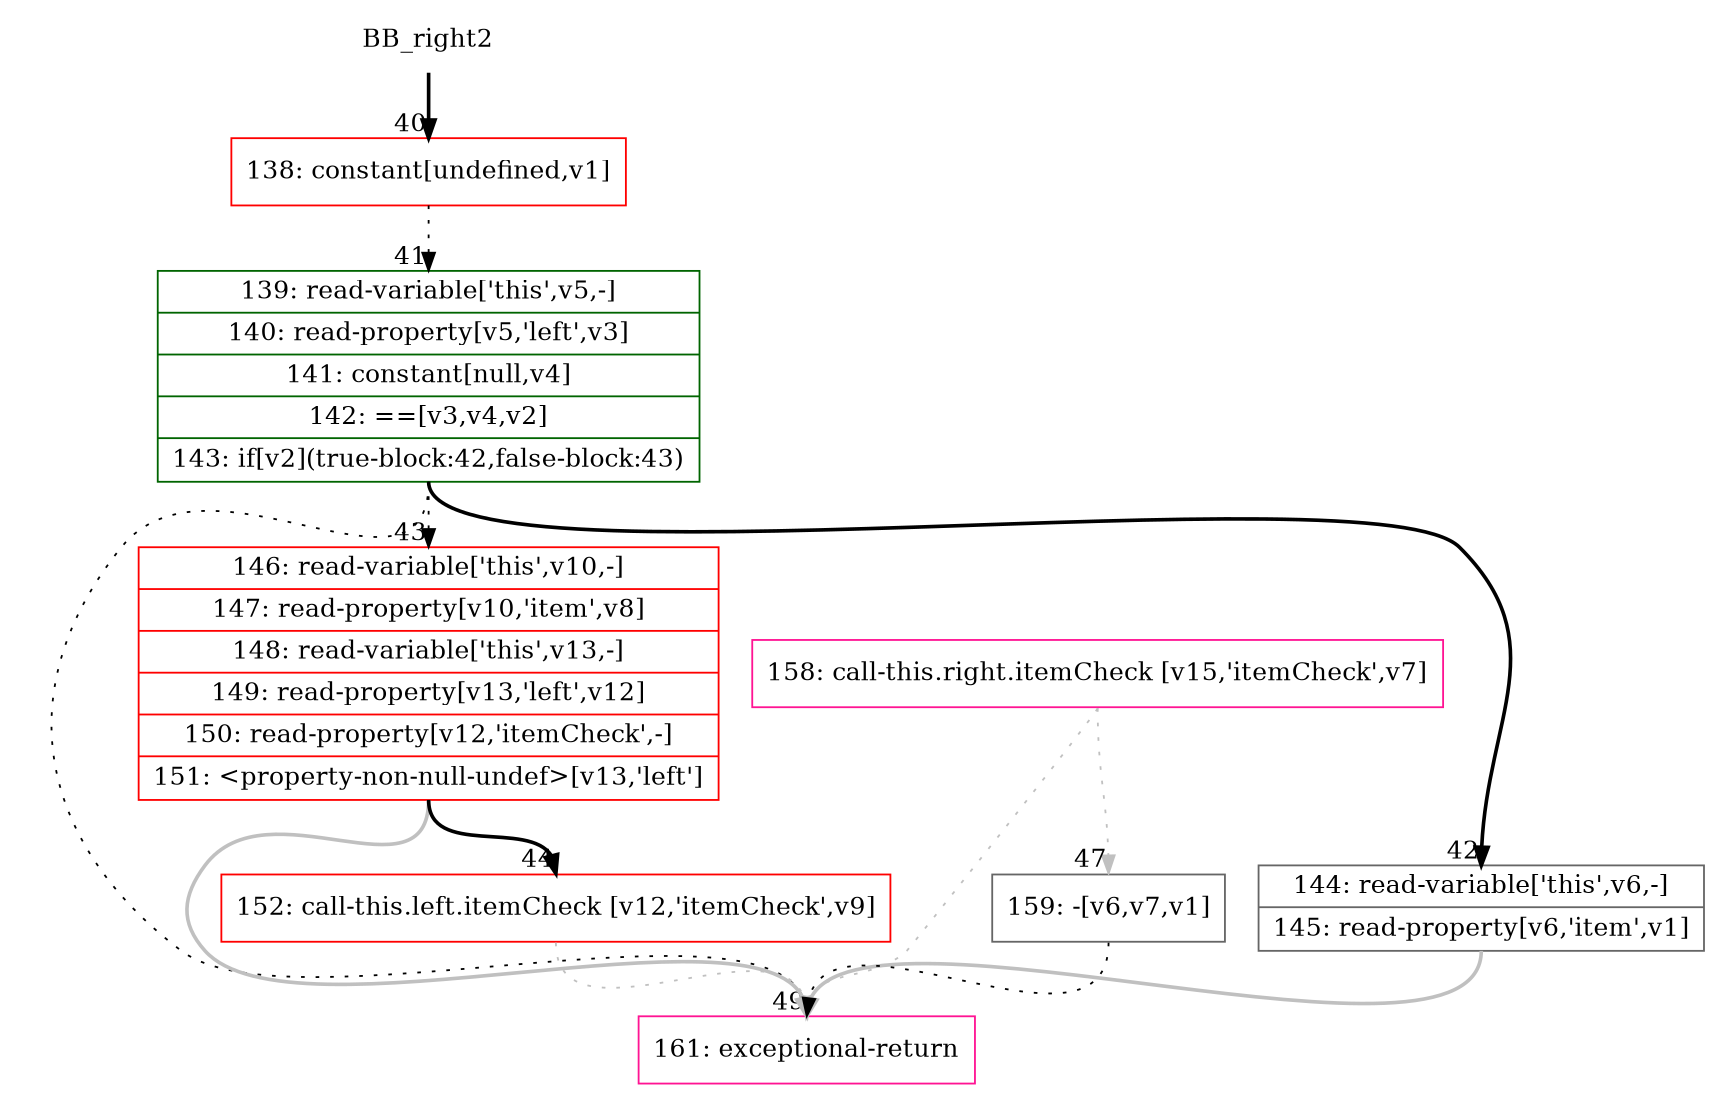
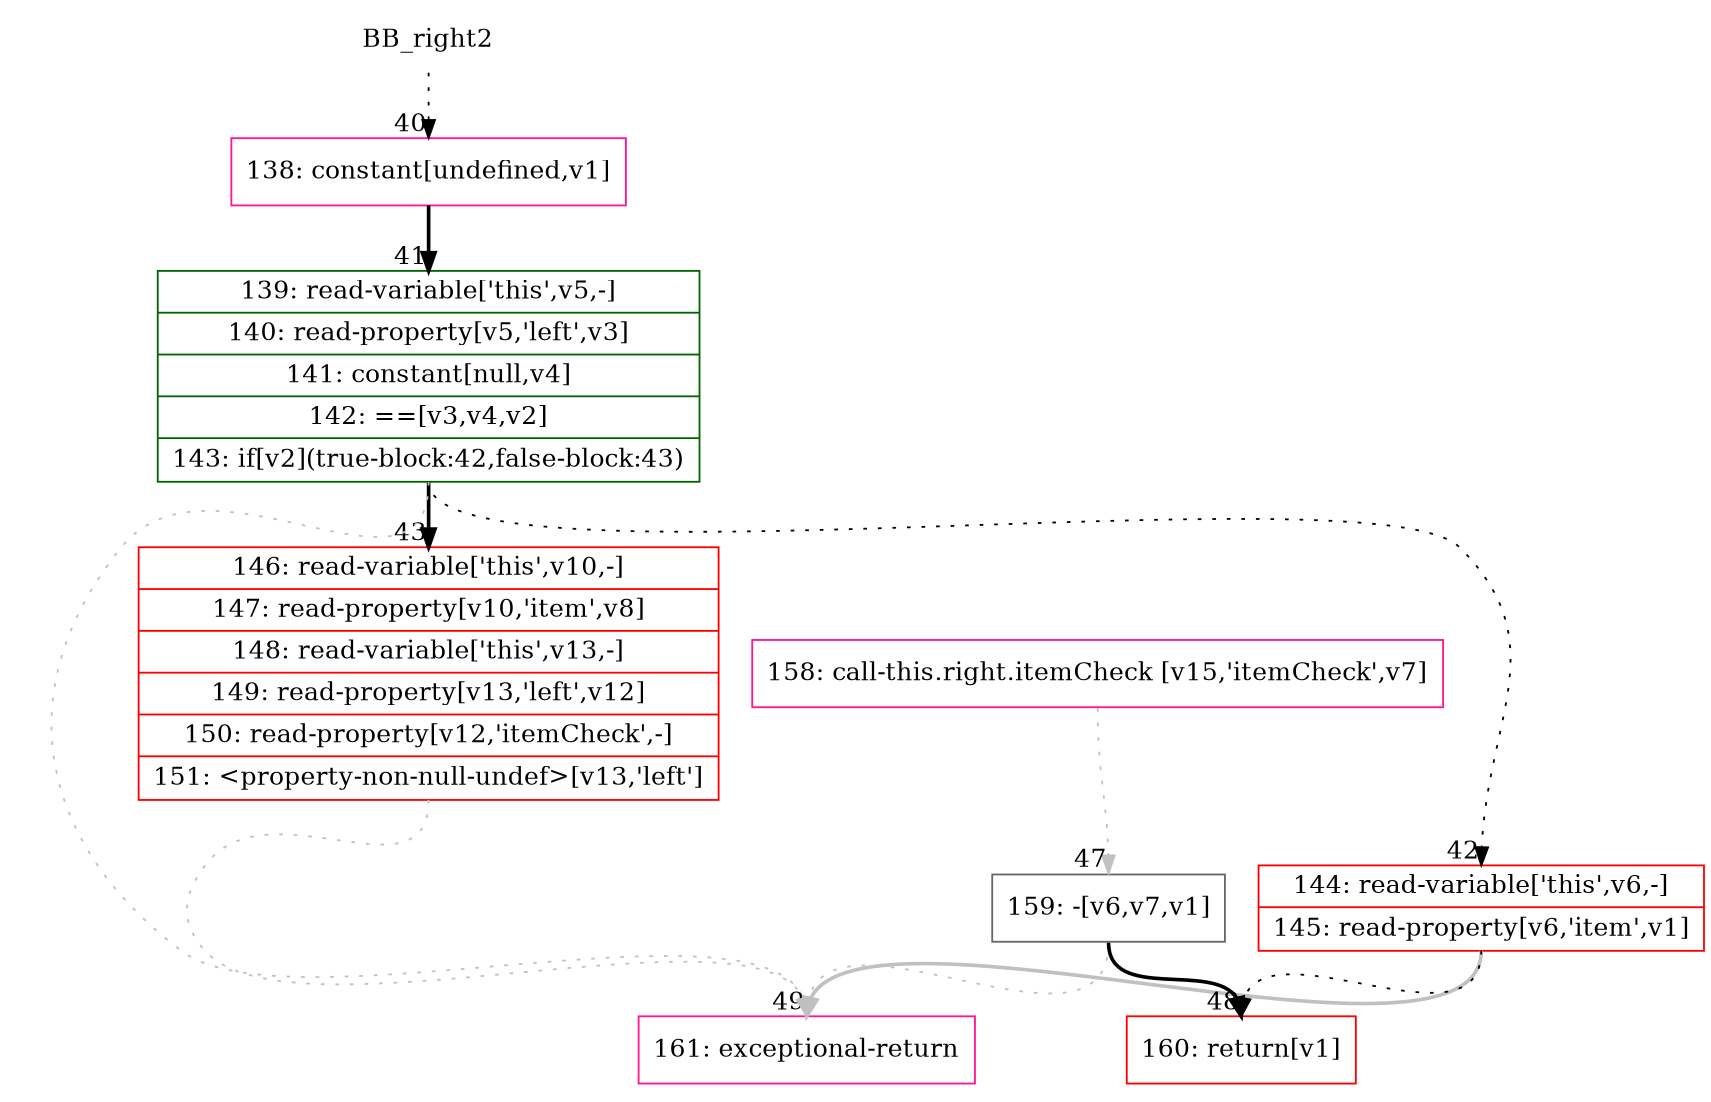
edge "BB_right2" -> "138: constant[undefined,v1]": style bold -> dotted
node "138: constant[undefined,v1]": color red -> deeppink
edge "138: constant[undefined,v1]" -> "139: read-variable['this',v5,-]": style dotted -> bold
edge "139: read-variable['this',v5,-]" -> "146: read-variable['this',v10,-]": style dotted -> bold
edge "139: read-variable['this',v5,-]" -> "144: read-variable['this',v6,-]": style bold -> dotted
edge "158: call-this.right.itemCheck [v15,'itemCheck',v7]" -> "161: exceptional-return": removed
edge "139: read-variable['this',v5,-]" -> "161: exceptional-return": color black -> gray
node "152: call-this.left.itemCheck [v12,'itemCheck',v9]": removed
node "144: read-variable['this',v6,-]": color gray40 -> red
edge "146: read-variable['this',v10,-]" -> "161: exceptional-return": style bold -> dotted
edge "159: -[v6,v7,v1]" -> "161: exceptional-return": color black -> gray
node "160: return[v1]": added
